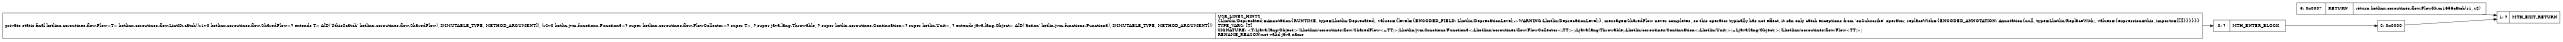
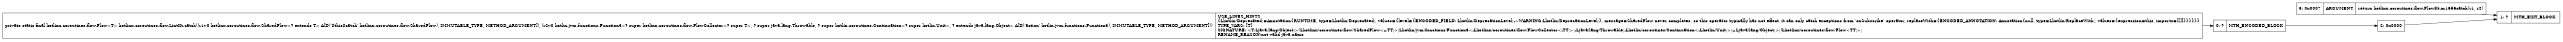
node "3: 0x0007": text "RETURN" -> "ARGUMENT"
node "1: ?": text "MTH_EXIT_RETURN" -> "MTH_EXIT_BLOCK"
node "0: ?": text "MTH_ENTER_BLOCK" -> "MTH_ENCODED_BLOCK"
